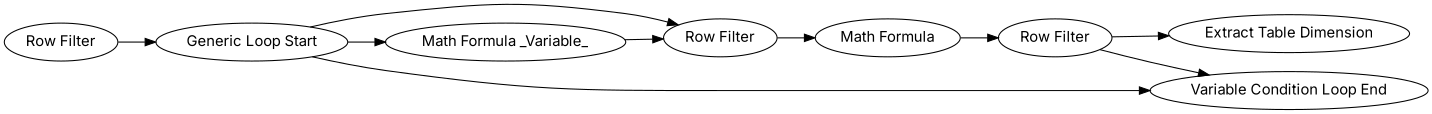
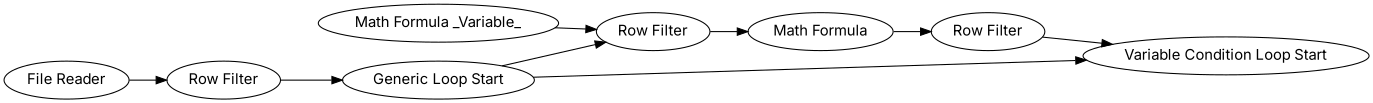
node "Extract Table Dimension": removed
edge "Generic Loop Start" -> "Math Formula _Variable_": removed
node "File Reader": added
node "Variable Condition Loop End": label "Variable Condition Loop End" -> "Variable Condition Loop Start"
